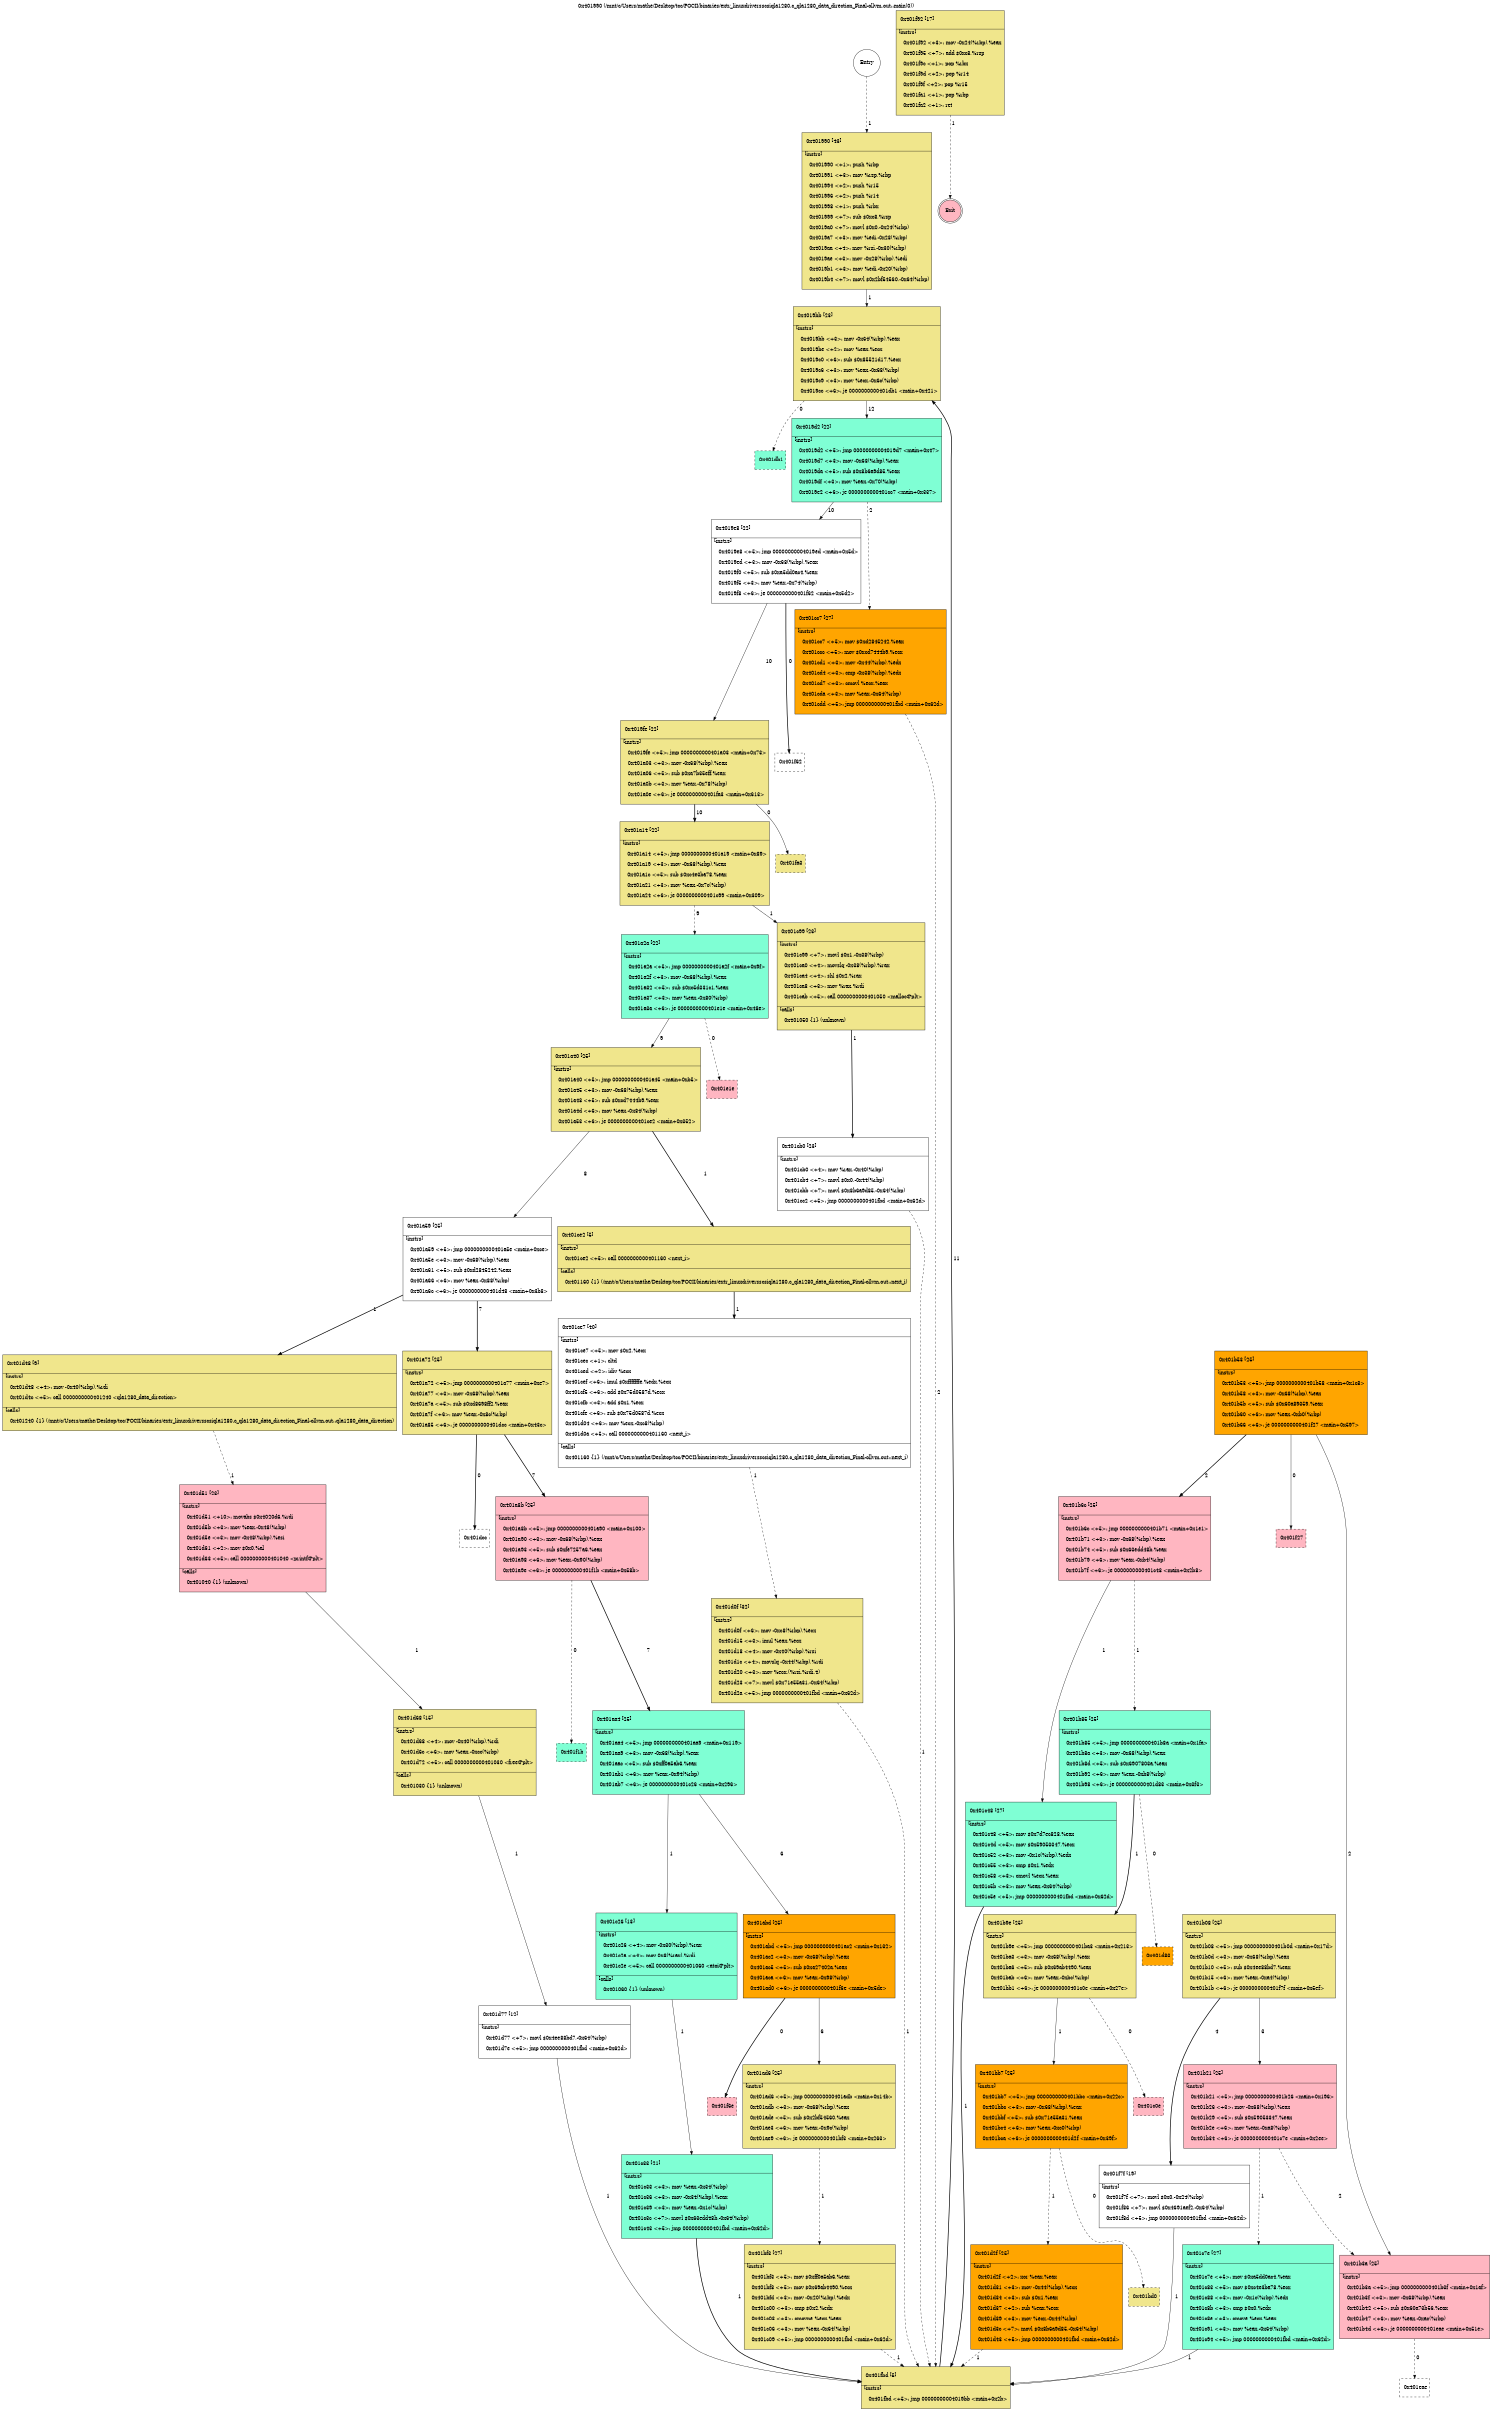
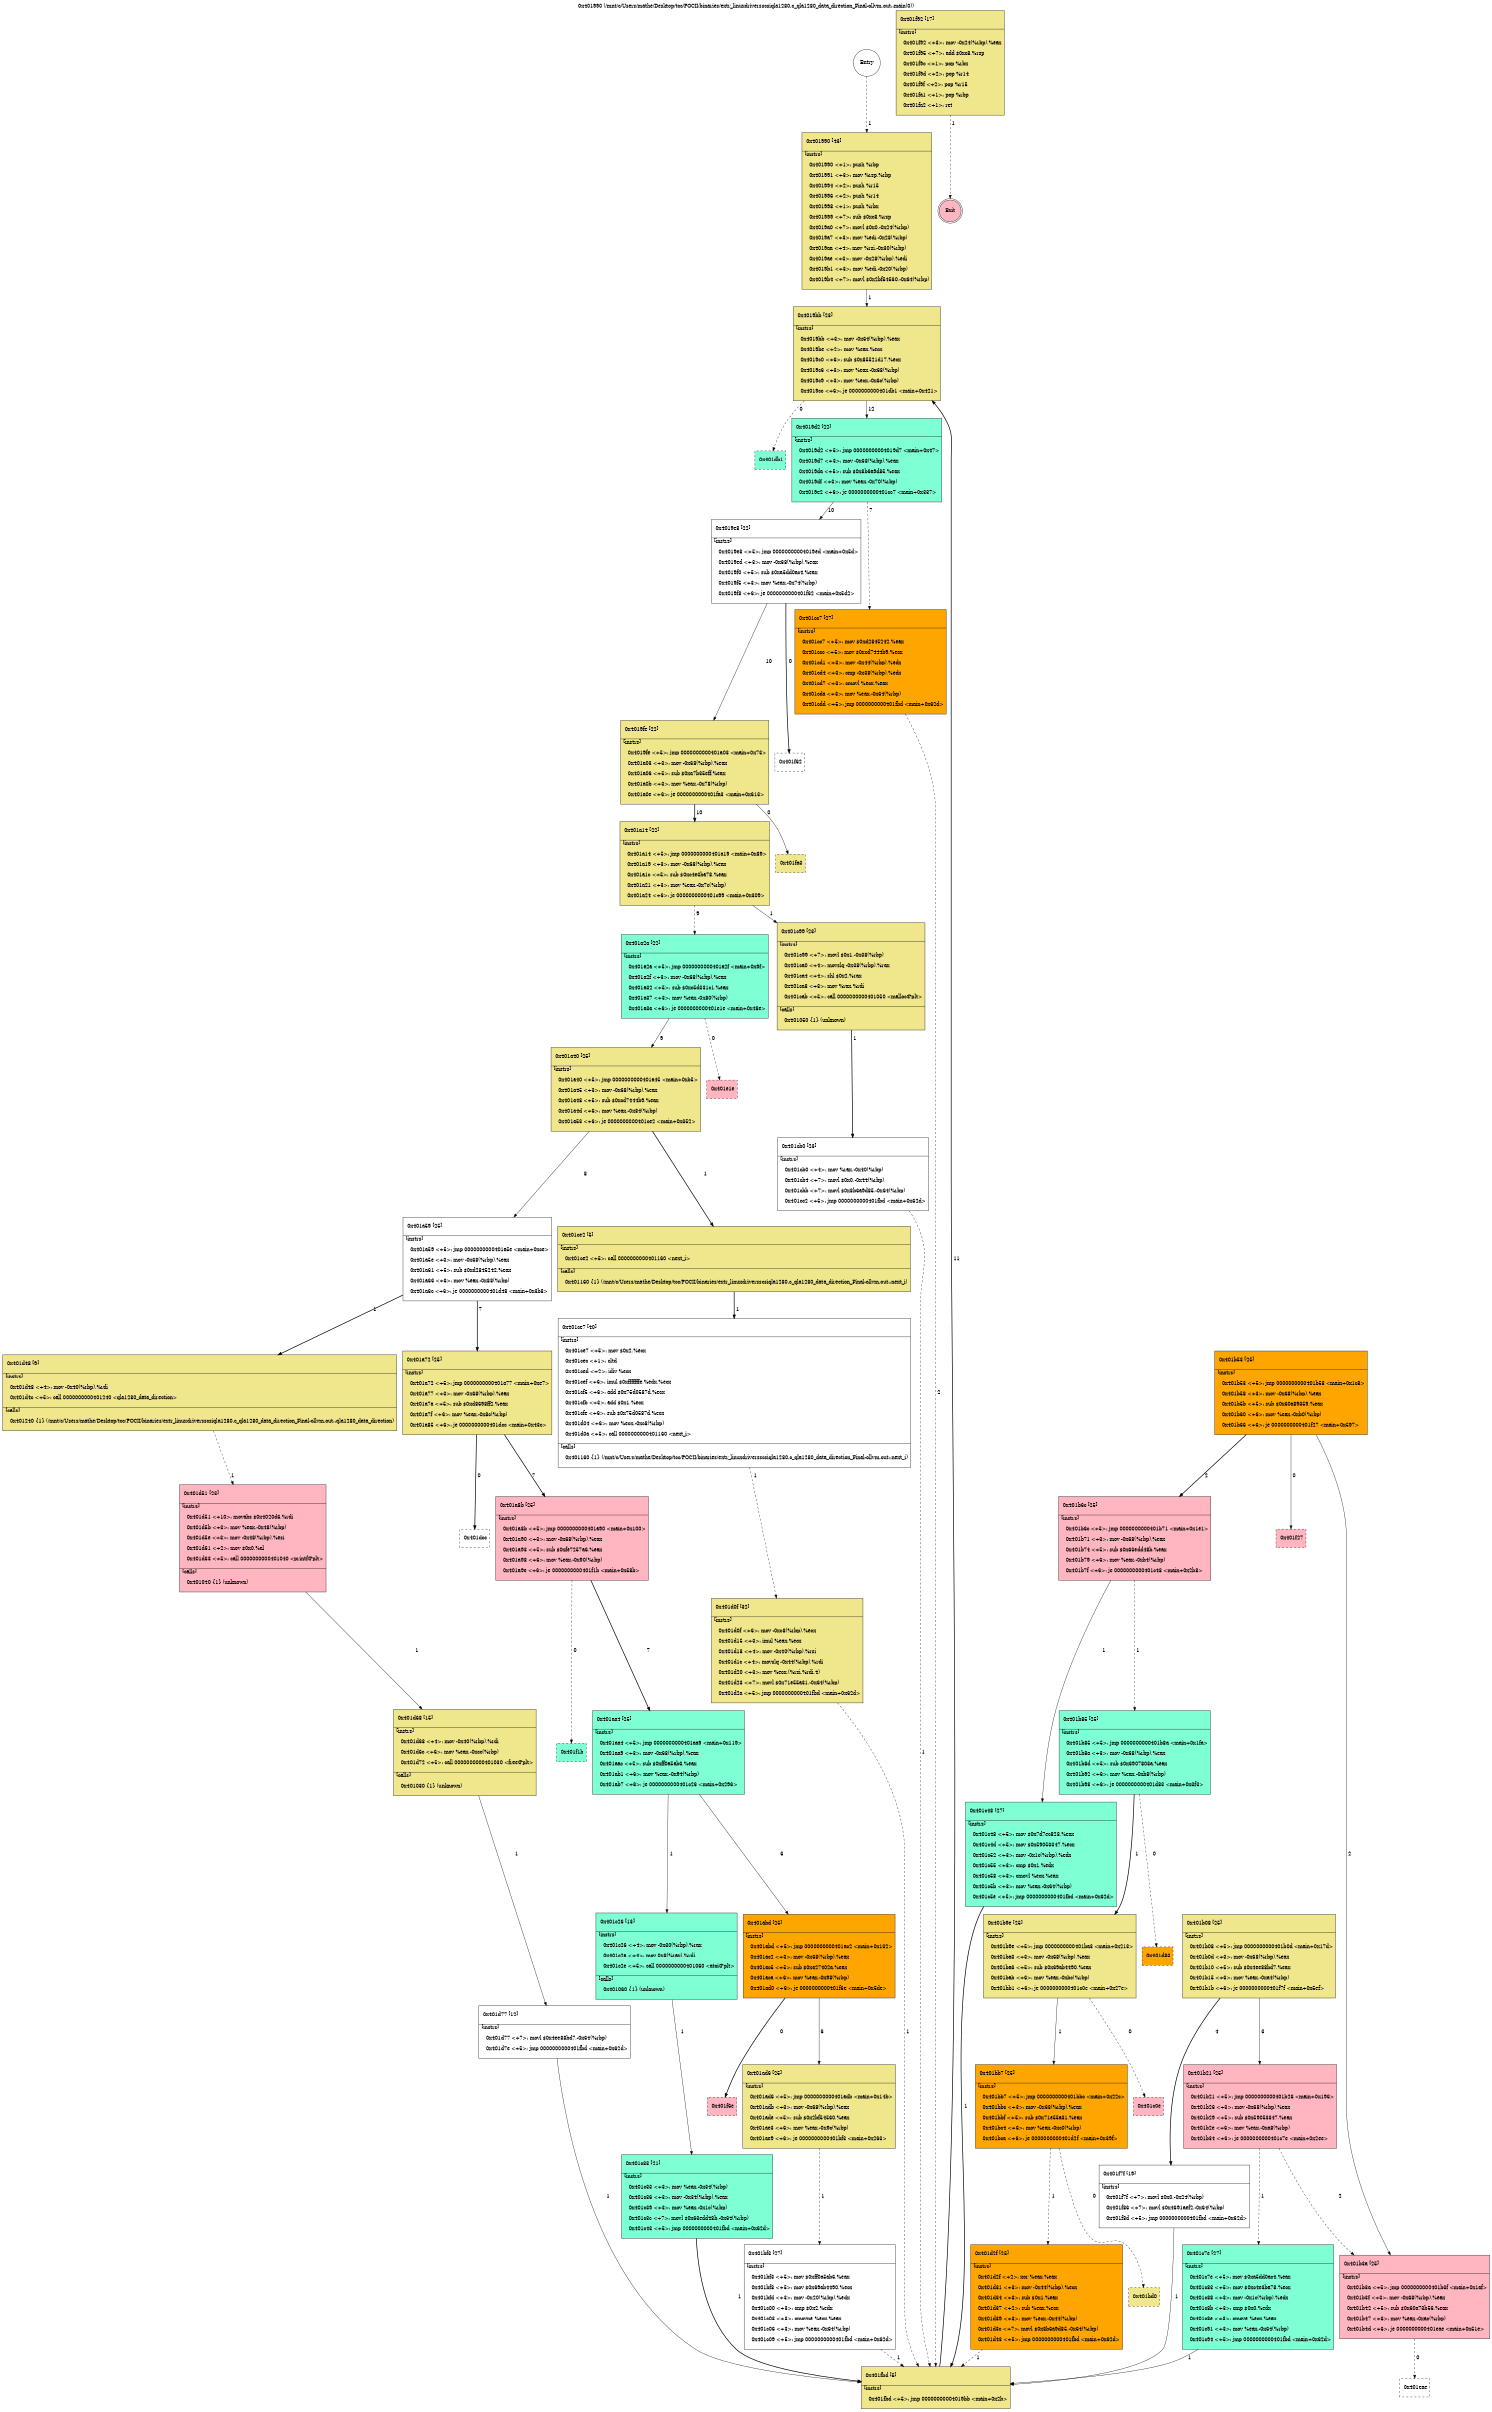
edge "0x4019d2 [22]" -> "0x401cc7 [27]": label " 2" -> " 7"
node "0x401bf3 [27]": fillcolor khaki -> white
